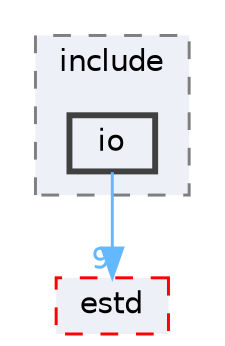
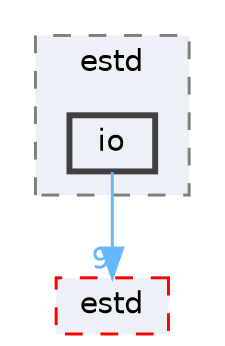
cluster "include": label "include" -> "estd"
